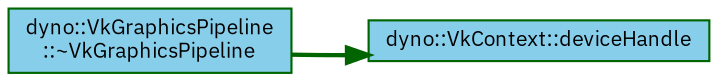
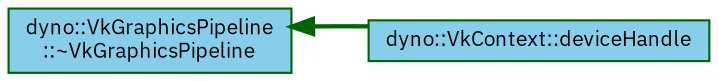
edge "dyno::VkGraphicsPipeline ::~VkGraphicsPipeline" -> "dyno::VkContext::deviceHandle": reversed
